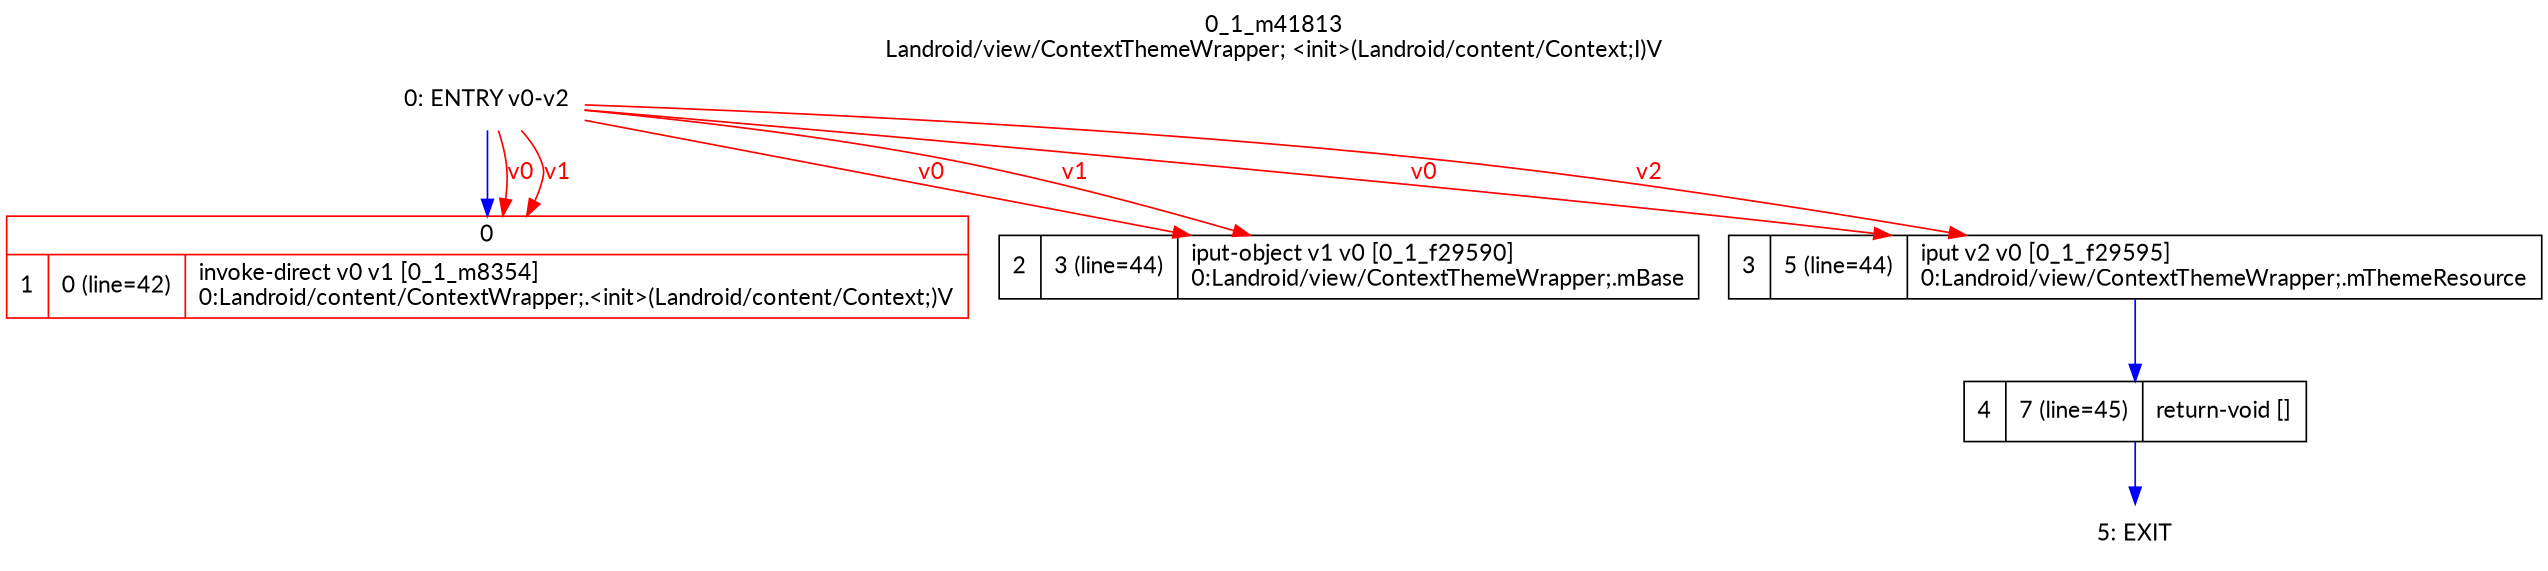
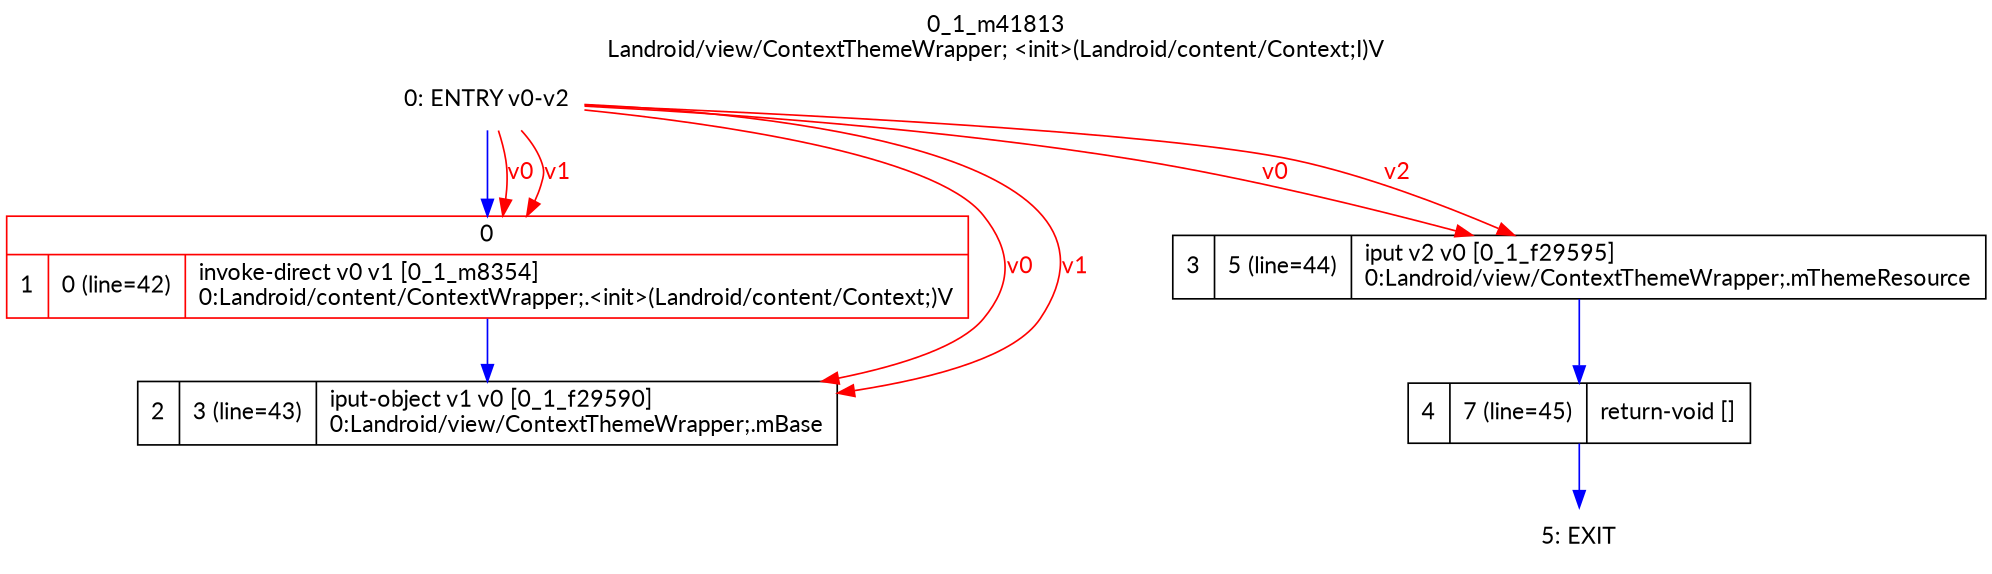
node "2": text "3 (line=44)" -> "3 (line=43)"
edge "0" -> "2": added
